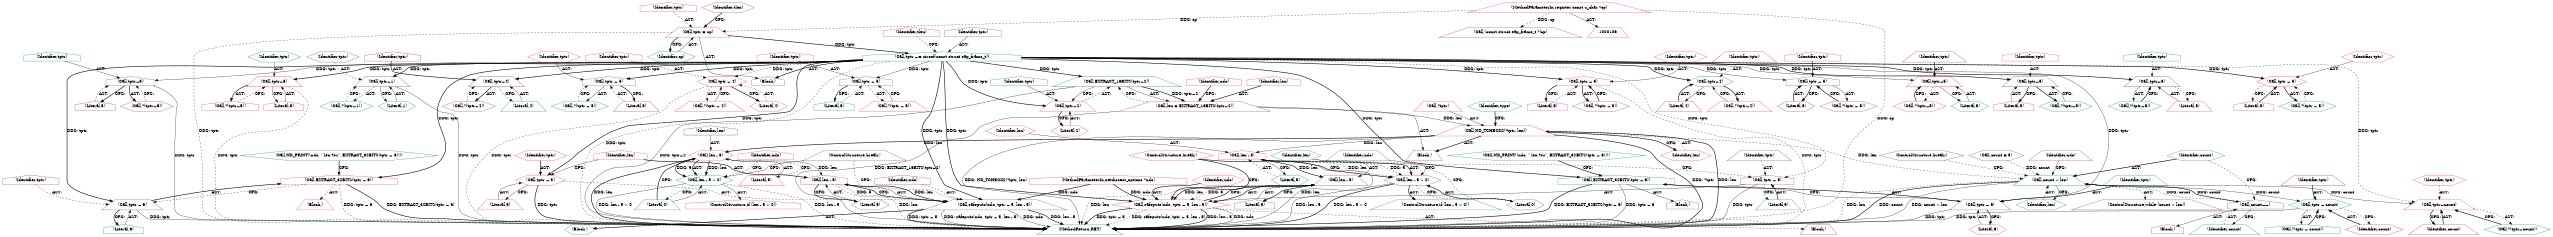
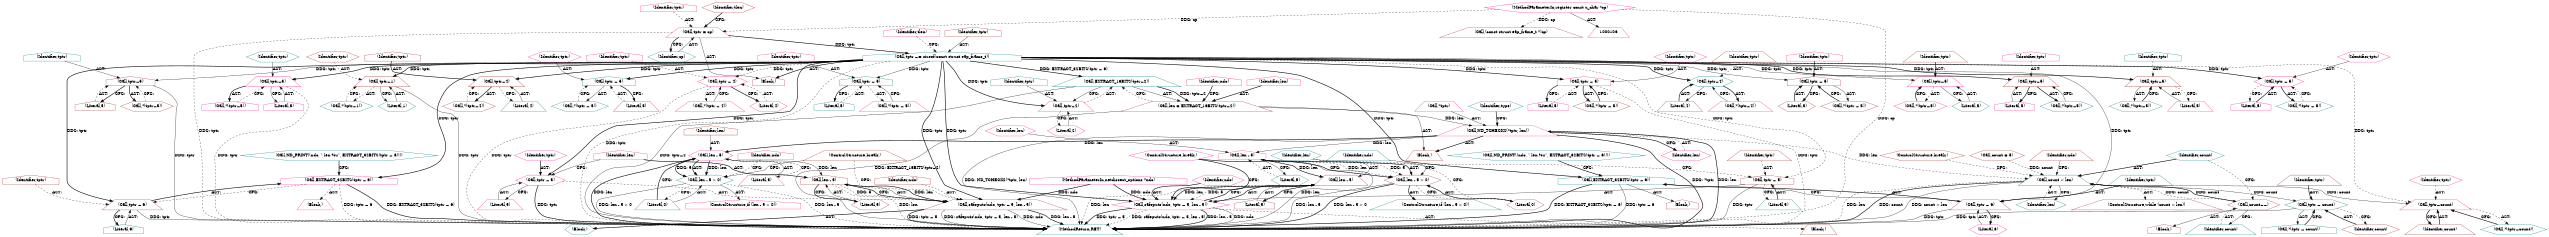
node "(MethodParameterIn,register const u_char *cp)": shape trapezium -> hexagon
edge "(Call,tptr += sizeof(const struct eap_frame_t))" -> "(Call,EXTRACT_16BITS(tptr+2))": label "DDG: tptr" -> "DDG: EXTRACT_32BITS(tptr + 6)"
edge "(Call,tptr+2)" -> "(Literal,2)": style bold -> dashed
node "(Call,count++)": shape house -> hexagon
